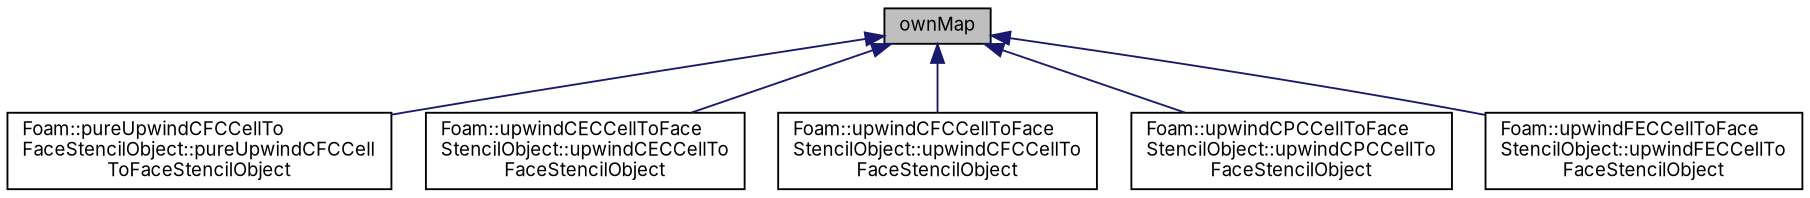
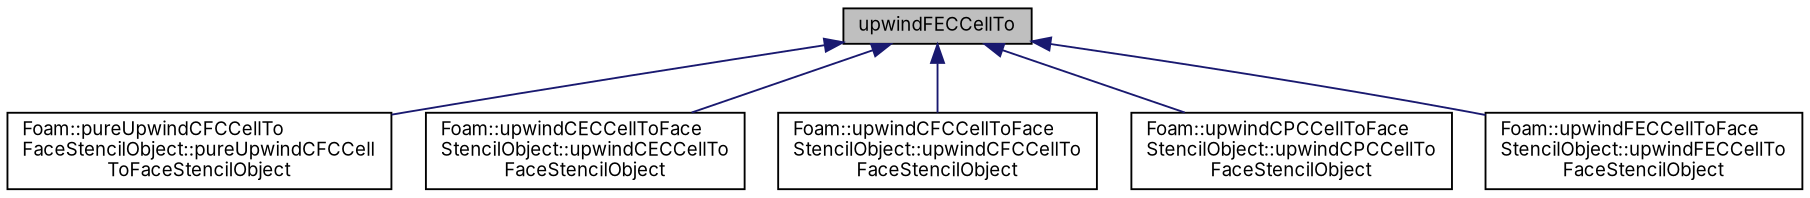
node "ownMap": label "ownMap" -> "upwindFECCellTo"
